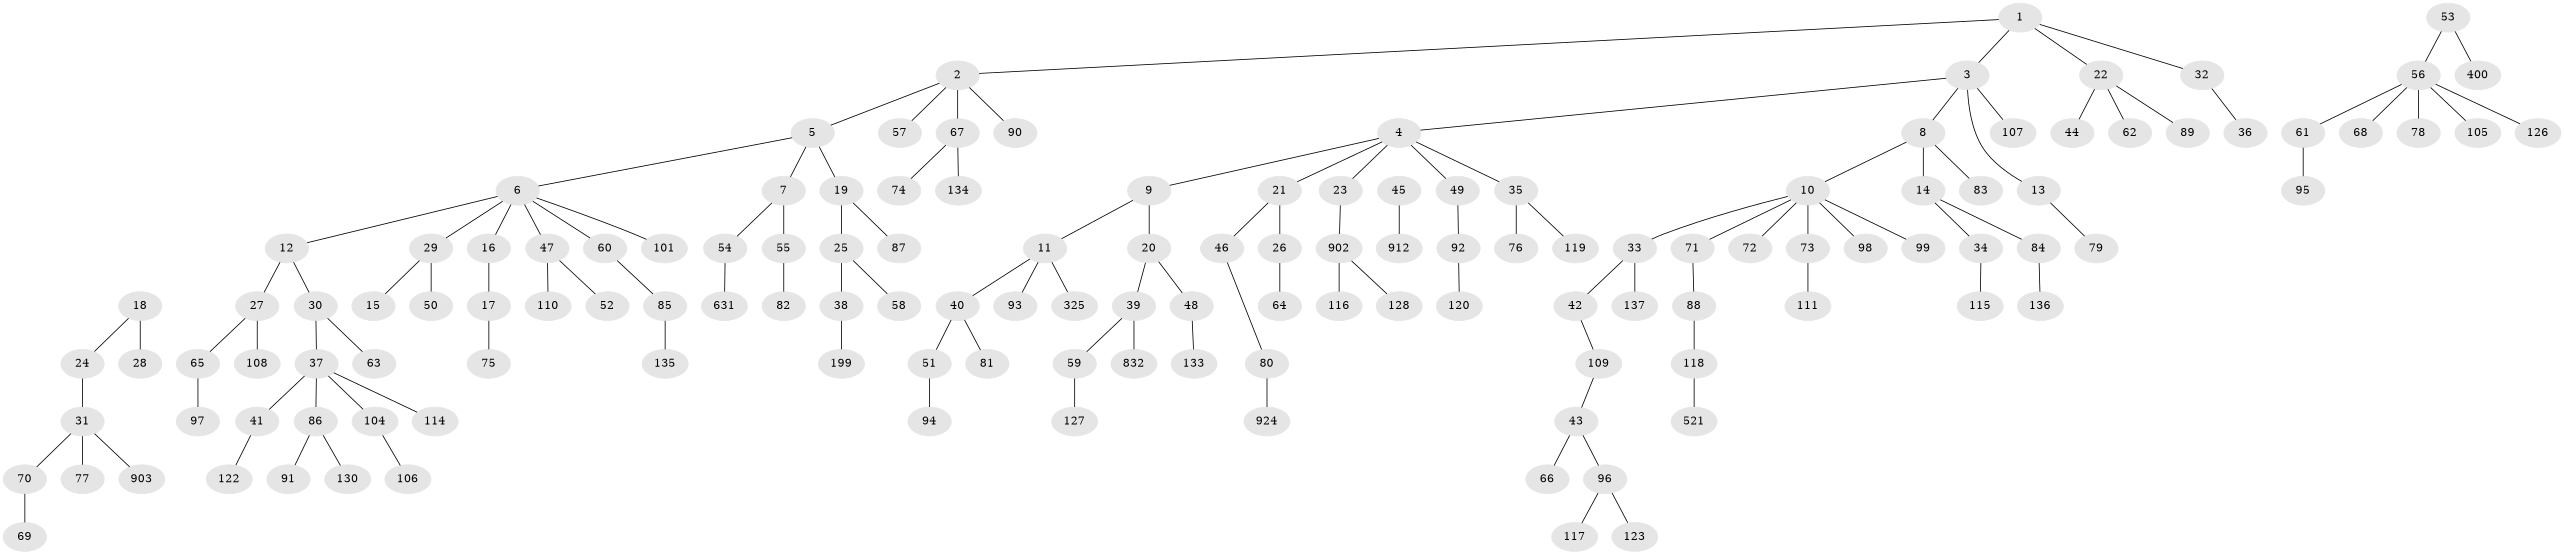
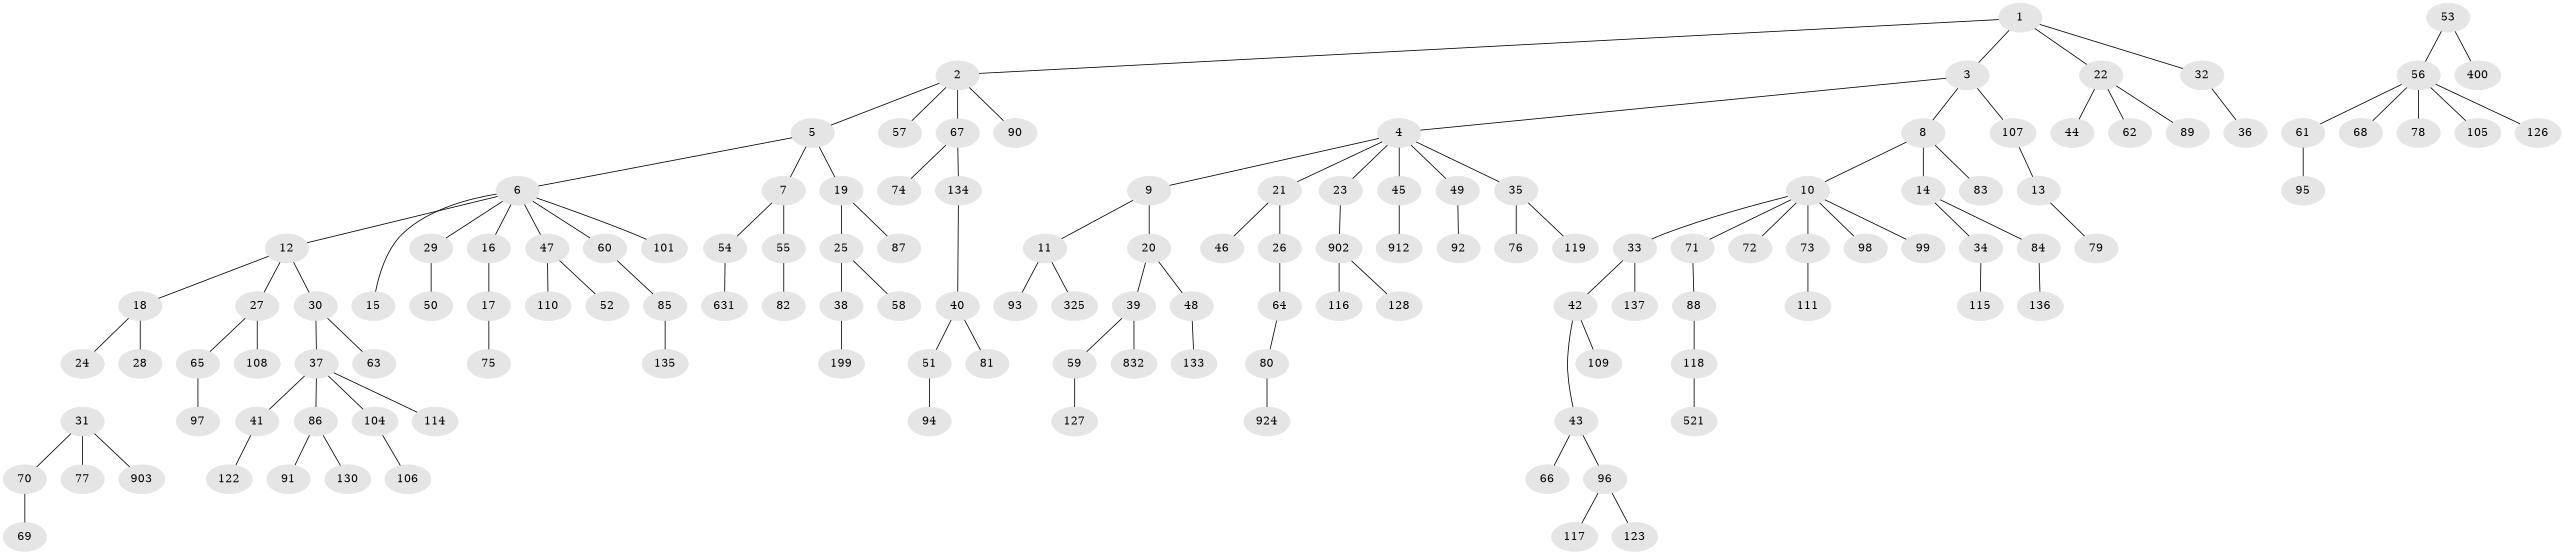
edge "3" -- "13": now "107" -- "13"
edge "4" -- "45": added
edge "12" -- "18": added
edge "29" -- "15": now "6" -- "15"
edge "11" -- "40": now "134" -- "40"
edge "46" -- "80": now "64" -- "80"
node "120": removed
edge "24" -- "31": removed
edge "109" -- "43": now "42" -- "43"
